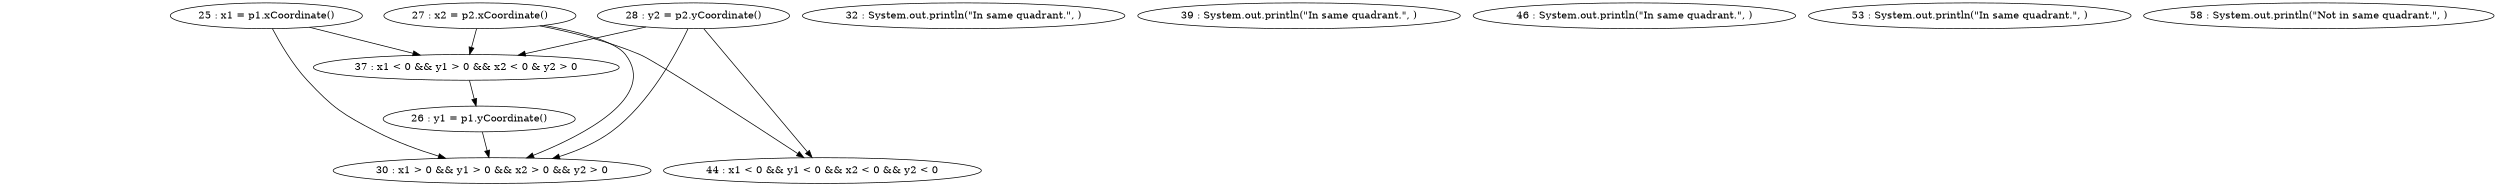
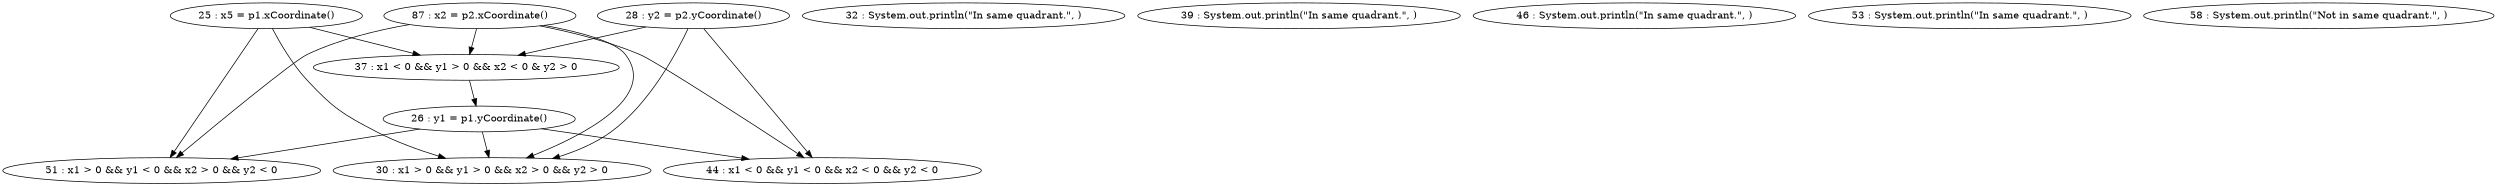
node "25 : x1 = p1.xCoordinate()": label "25 : x1 = p1.xCoordinate()" -> "25 : x5 = p1.xCoordinate()"
node "27 : x2 = p2.xCoordinate()": label "27 : x2 = p2.xCoordinate()" -> "87 : x2 = p2.xCoordinate()"
edge "26 : y1 = p1.yCoordinate()" -> "44 : x1 < 0 && y1 < 0 && x2 < 0 && y2 < 0": added
node "51 : x1 > 0 && y1 < 0 && x2 > 0 && y2 < 0": added
